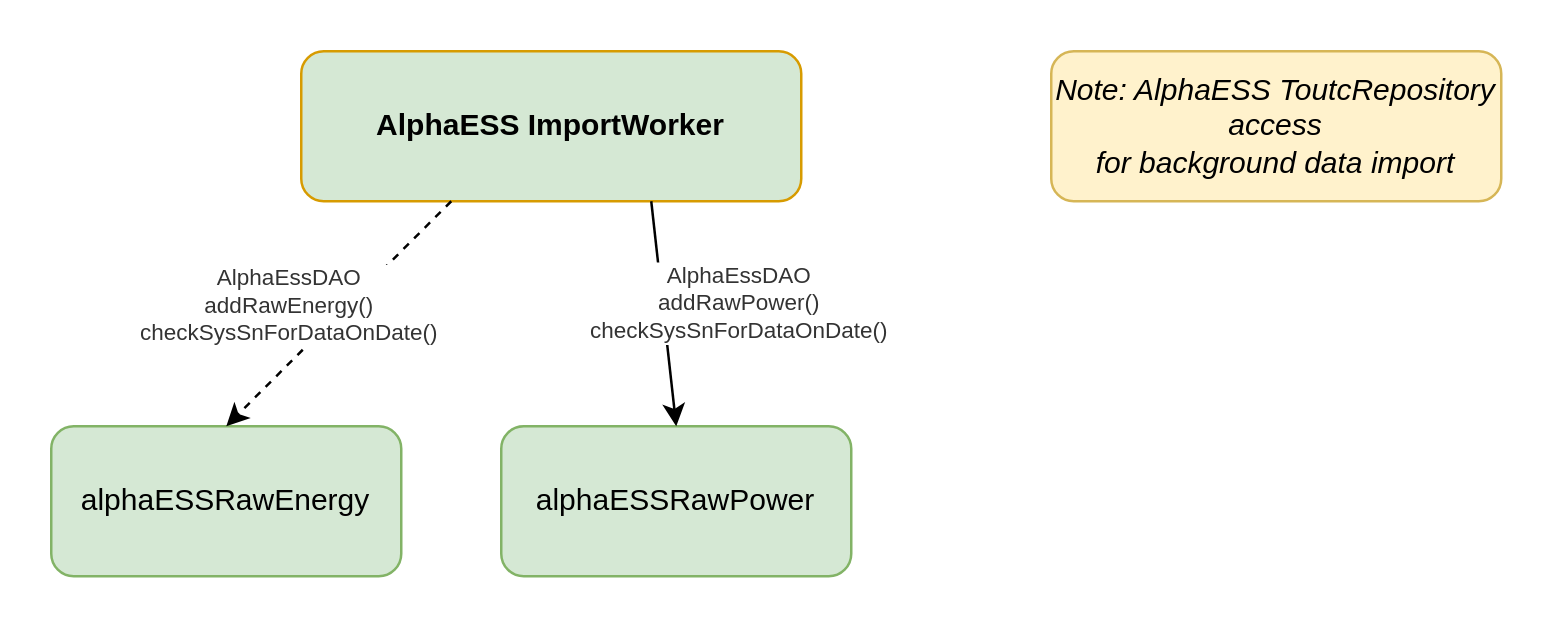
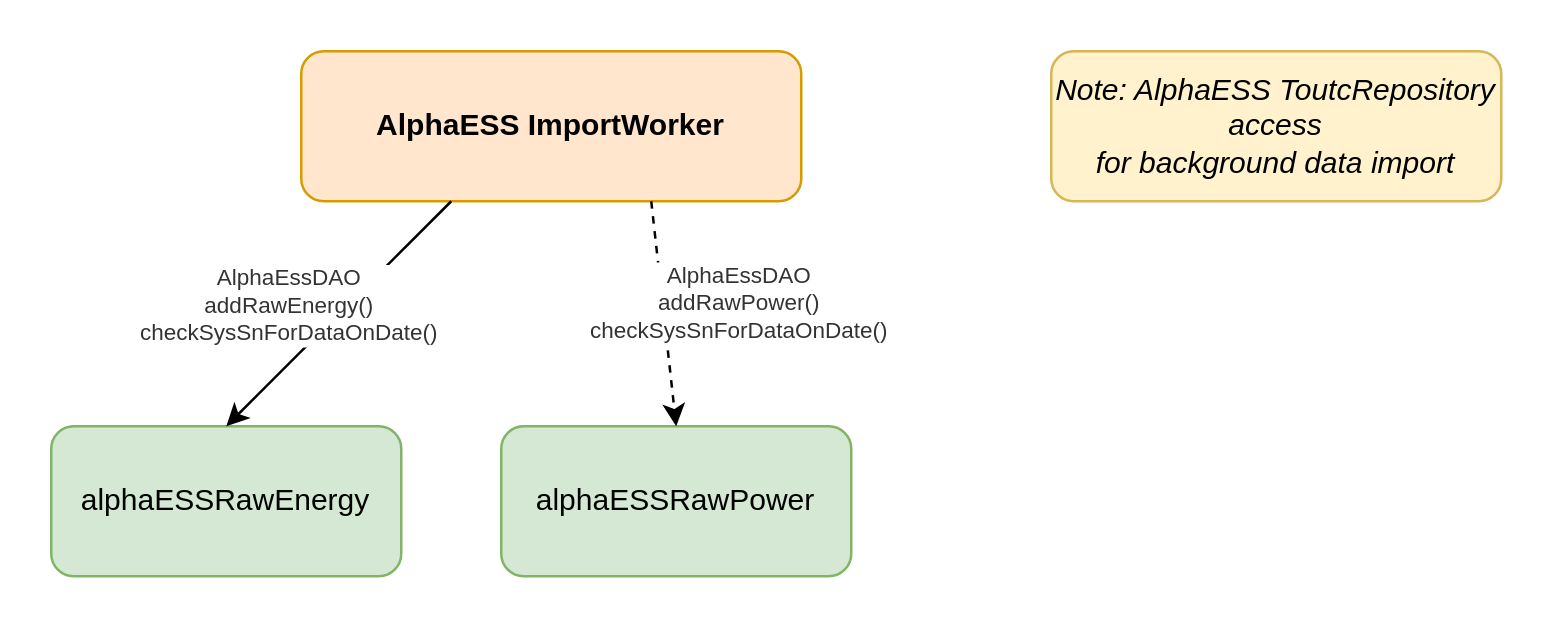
node "AlphaESS ImportWorker": fillcolor #d5e8d4 -> #ffe6cc
edge "AlphaESS ImportWorker" -> "alphaESSRawPower": style solid -> dashed
edge "AlphaESS ImportWorker" -> "alphaESSRawEnergy": style dashed -> solid
